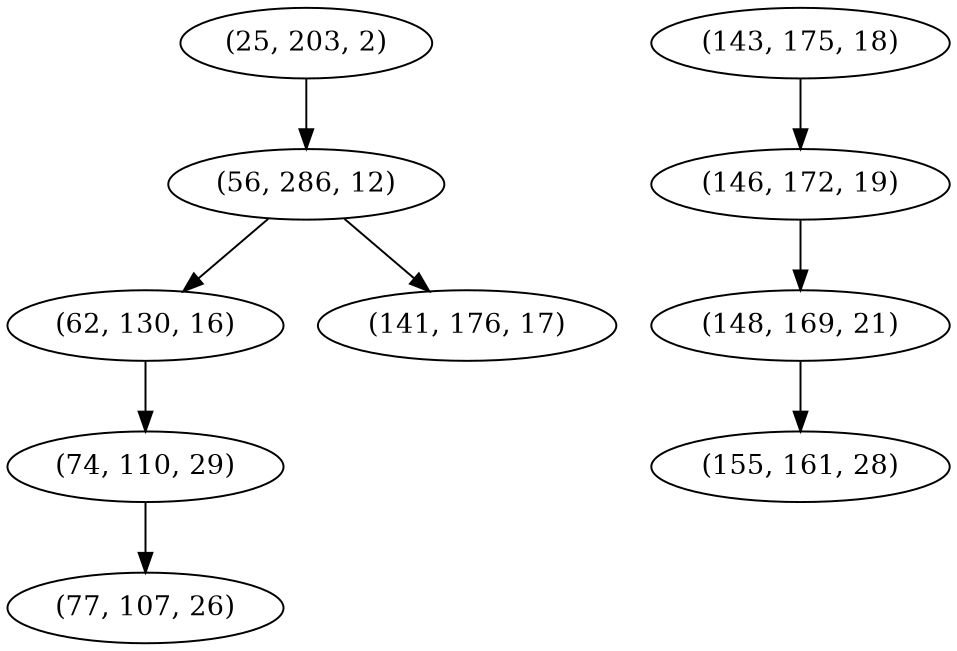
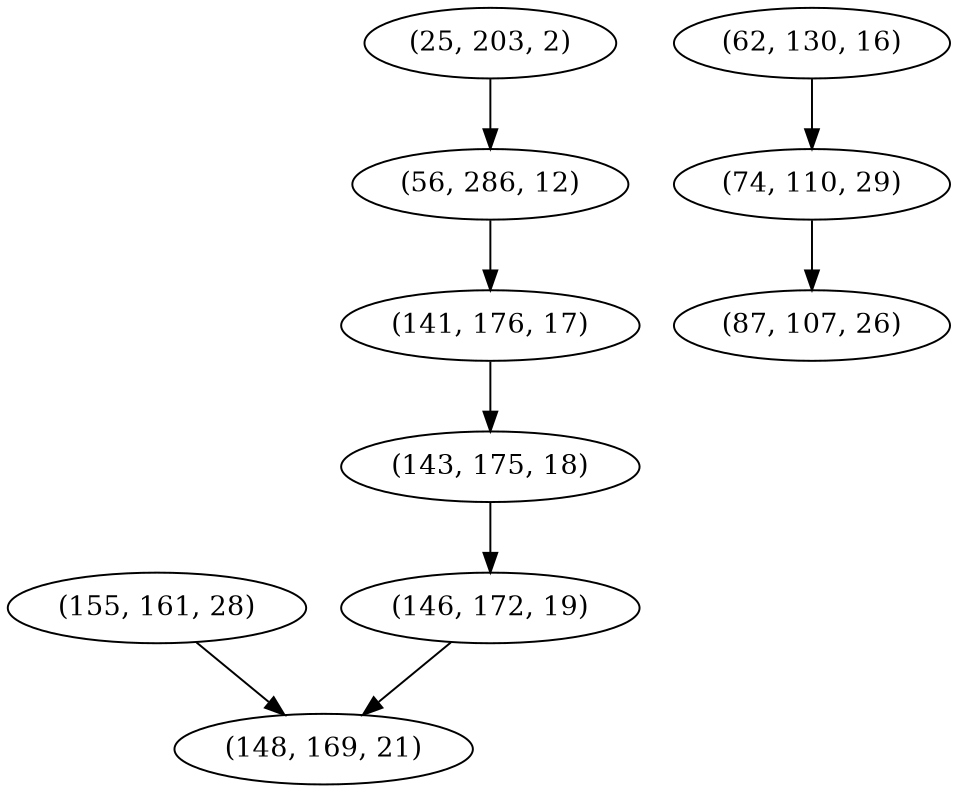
edge "(56, 286, 12)" -> "(62, 130, 16)": removed
edge "(141, 176, 17)" -> "(143, 175, 18)": added
edge "(148, 169, 21)" -> "(155, 161, 28)": reversed
node "(77, 107, 26)": label "(77, 107, 26)" -> "(87, 107, 26)"
